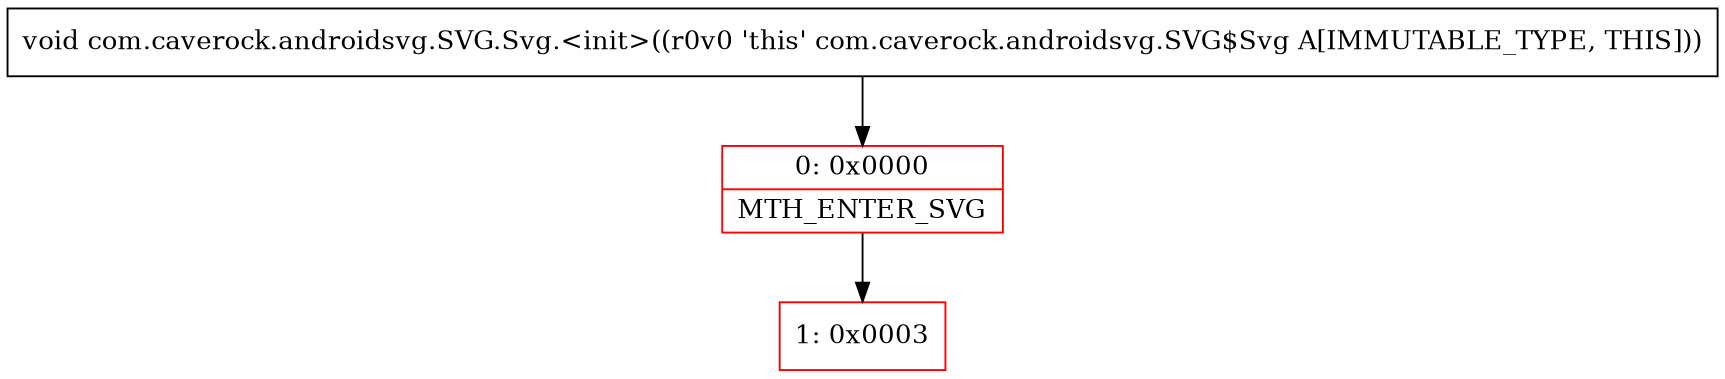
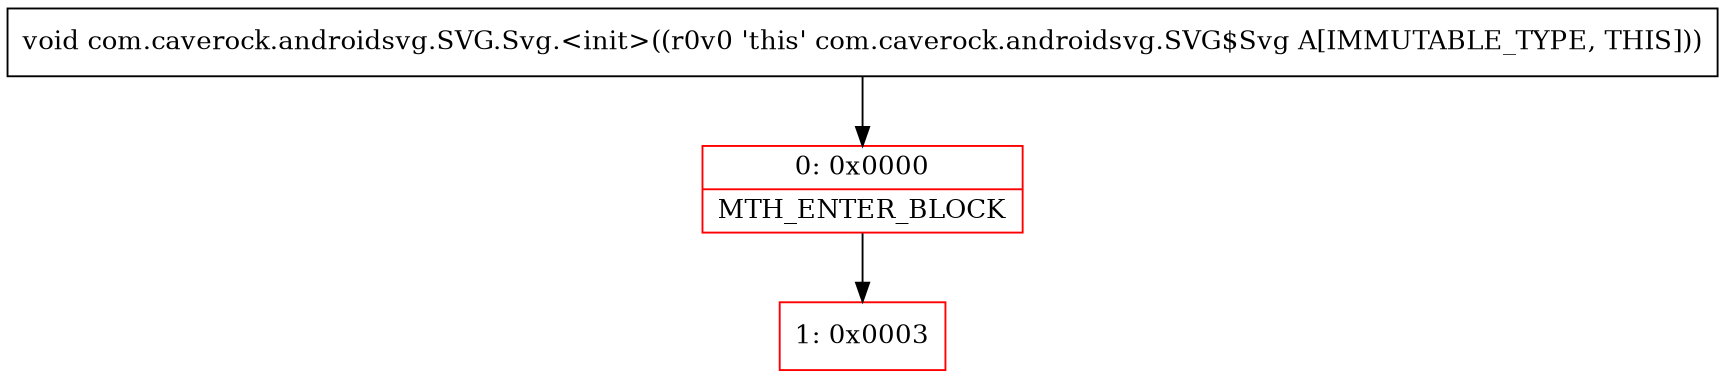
node "0: 0x0000": text "MTH_ENTER_SVG" -> "MTH_ENTER_BLOCK"
